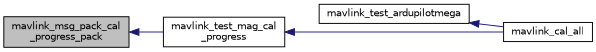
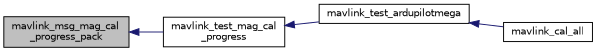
node "mavlink_msg_pack_cal _progress_pack": label "mavlink_msg_pack_cal _progress_pack" -> "mavlink_msg_mag_cal _progress_pack"
edge "mavlink_cal_all" -> "mavlink_test_mag_cal _progress": now "mavlink_test_ardupilotmega" -> "mavlink_test_mag_cal _progress"
